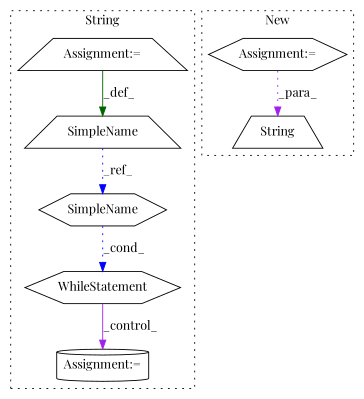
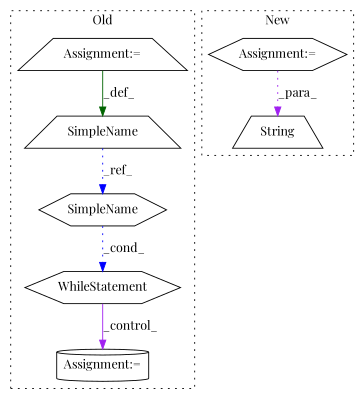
cluster "String": label "String" -> "Old"
